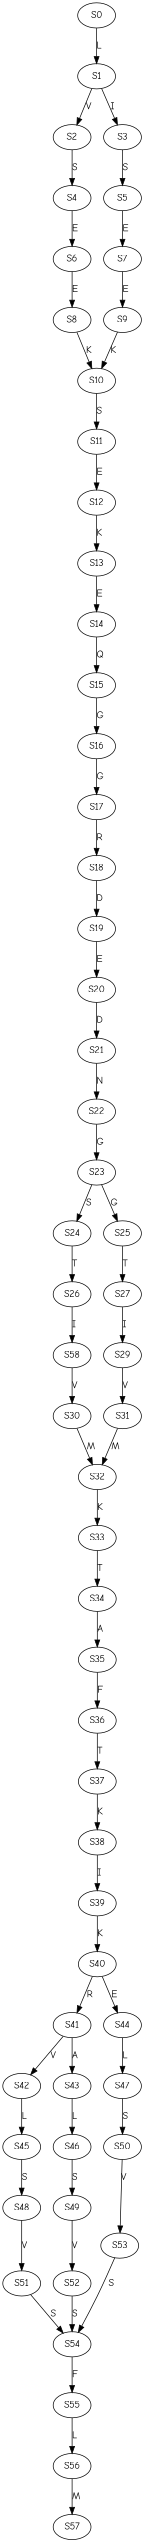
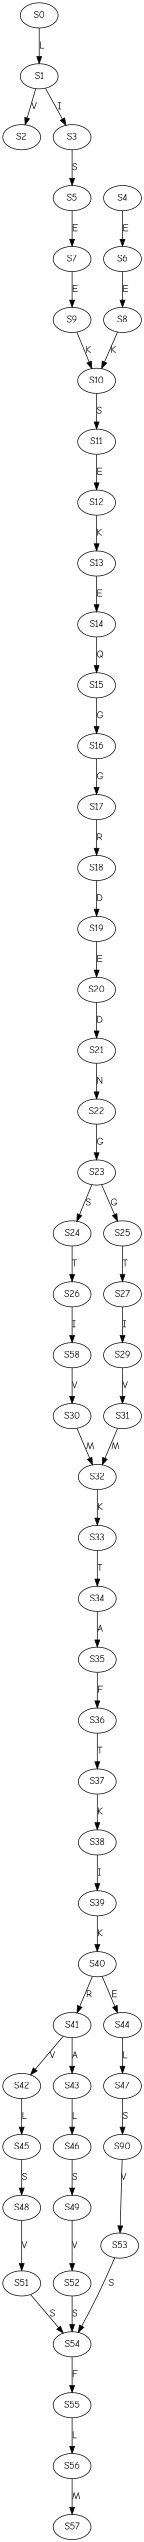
edge "S2" -> "S4": removed, label "S"
node "S50": label "S50" -> "S90"
